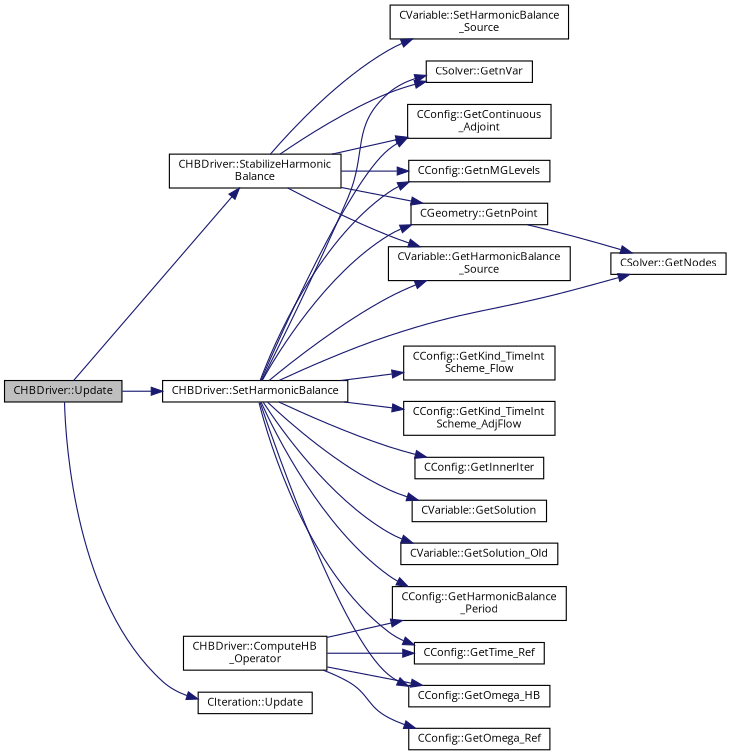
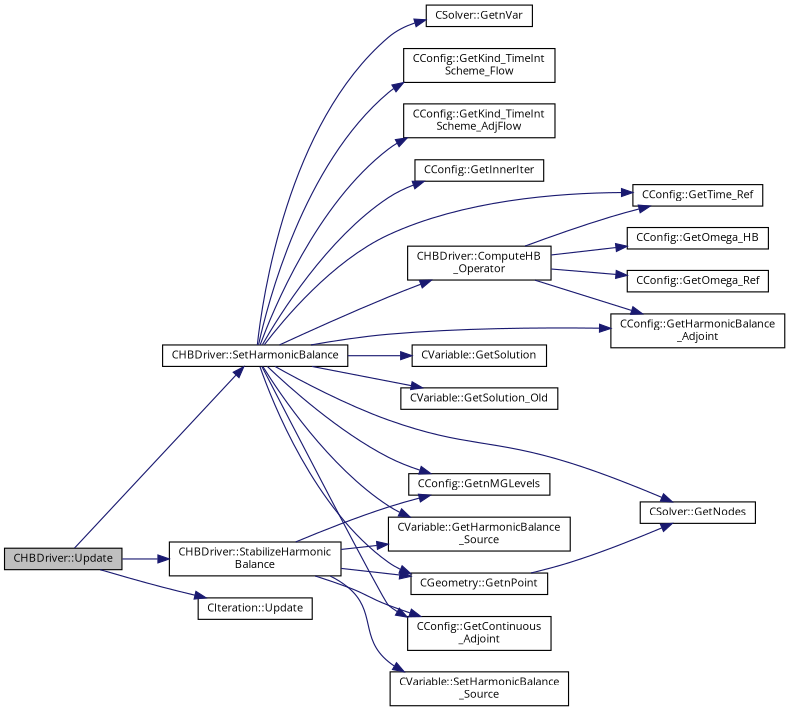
edge "CHBDriver::StabilizeHarmonic Balance" -> "CSolver::GetnVar": removed
edge "CHBDriver::SetHarmonicBalance" -> "CConfig::GetOmega_HB": now "CHBDriver::SetHarmonicBalance" -> "CHBDriver::ComputeHB _Operator"
node "CConfig::GetHarmonicBalance _Period": label "CConfig::GetHarmonicBalance _Period" -> "CConfig::GetHarmonicBalance _Adjoint"
